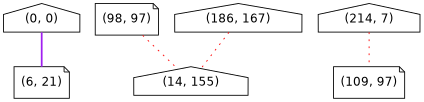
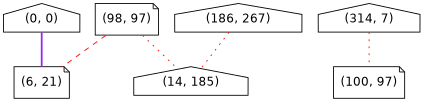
node "(186, 167)": label "(186, 167)" -> "(186, 267)"
node "(214, 7)": label "(214, 7)" -> "(314, 7)"
edge "(98, 97)" -- "(6, 21)": added
node "(14, 155)": label "(14, 155)" -> "(14, 185)"
node "(109, 97)": label "(109, 97)" -> "(100, 97)"
